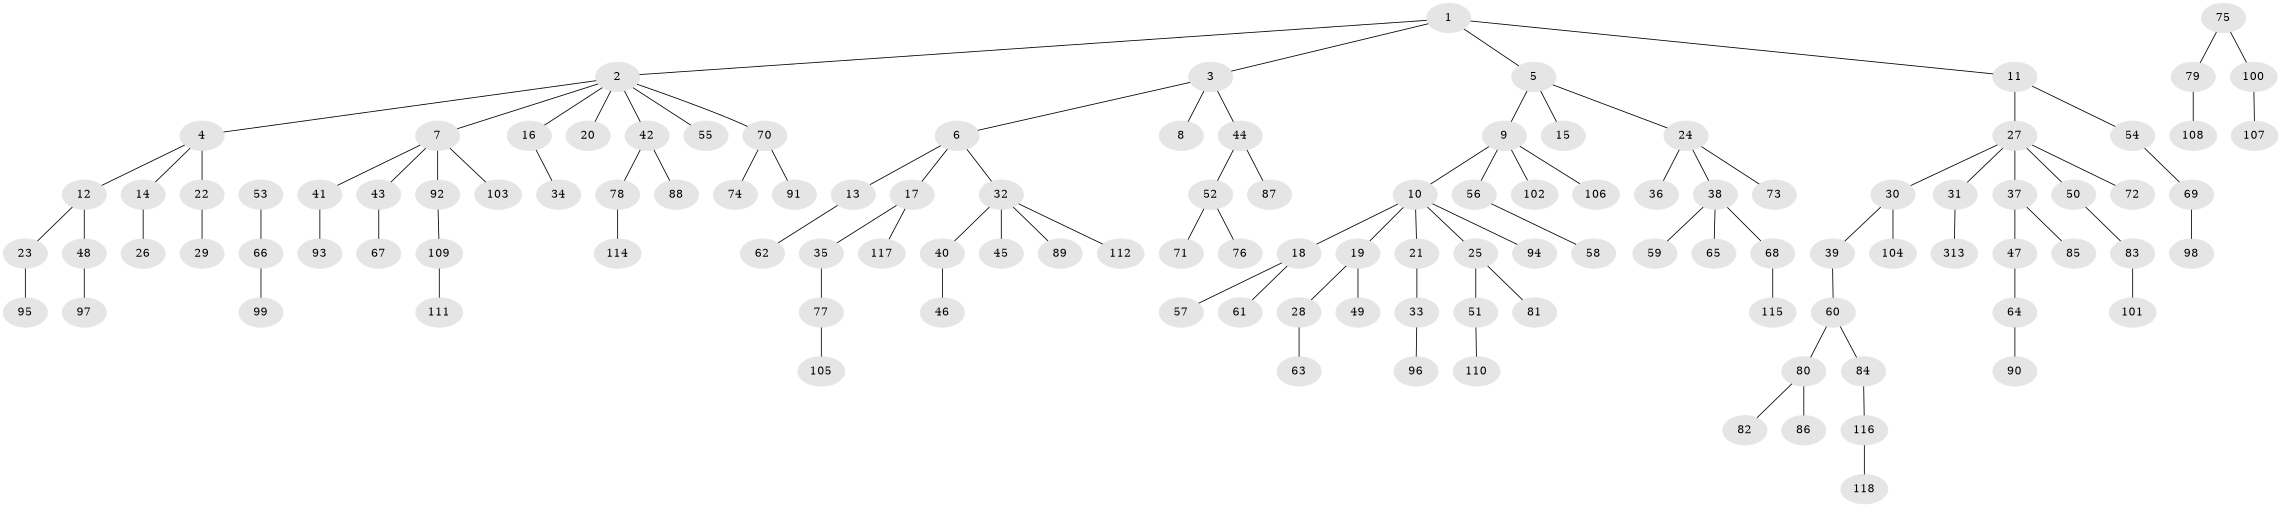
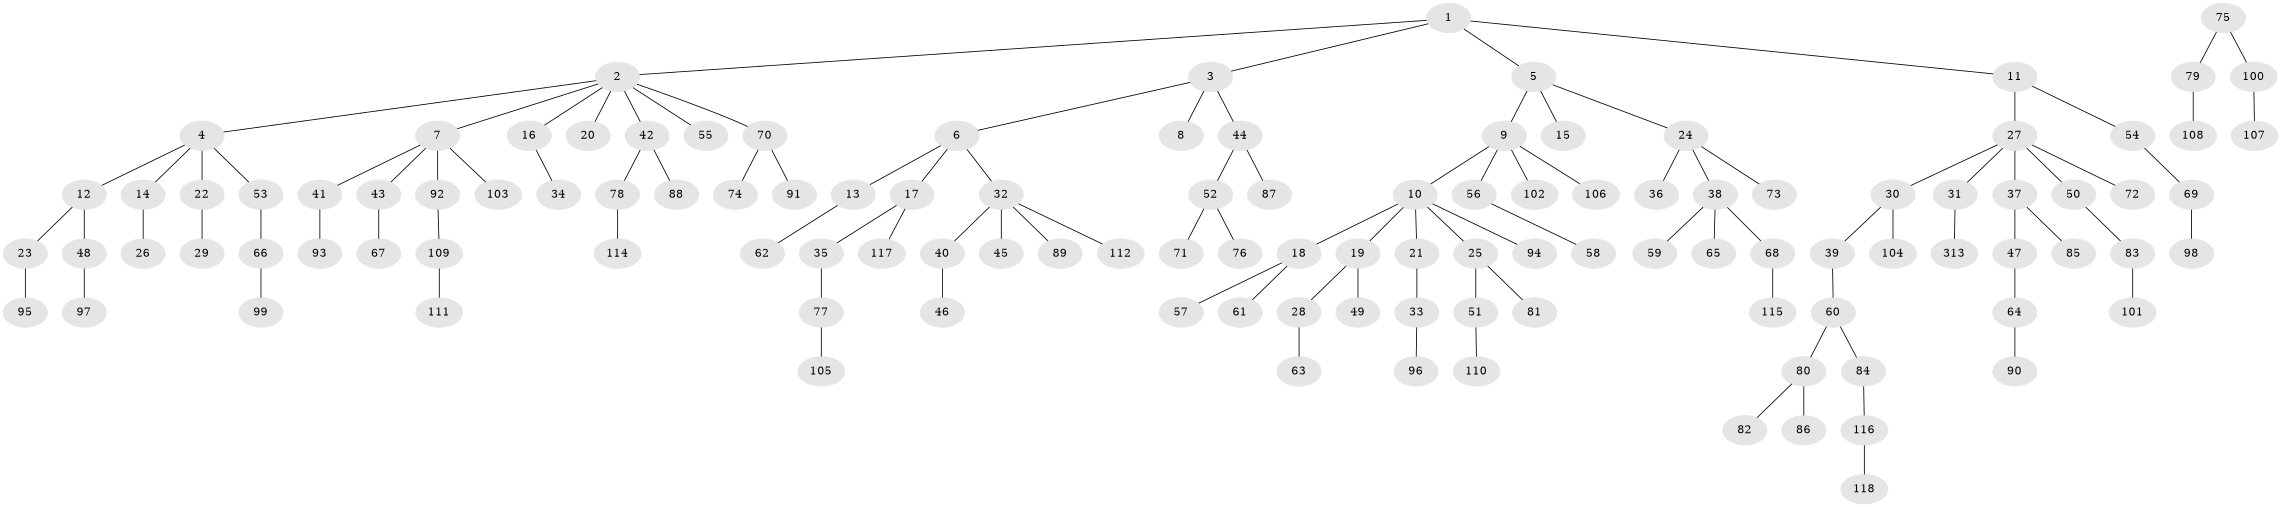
edge "4" -- "53": added
